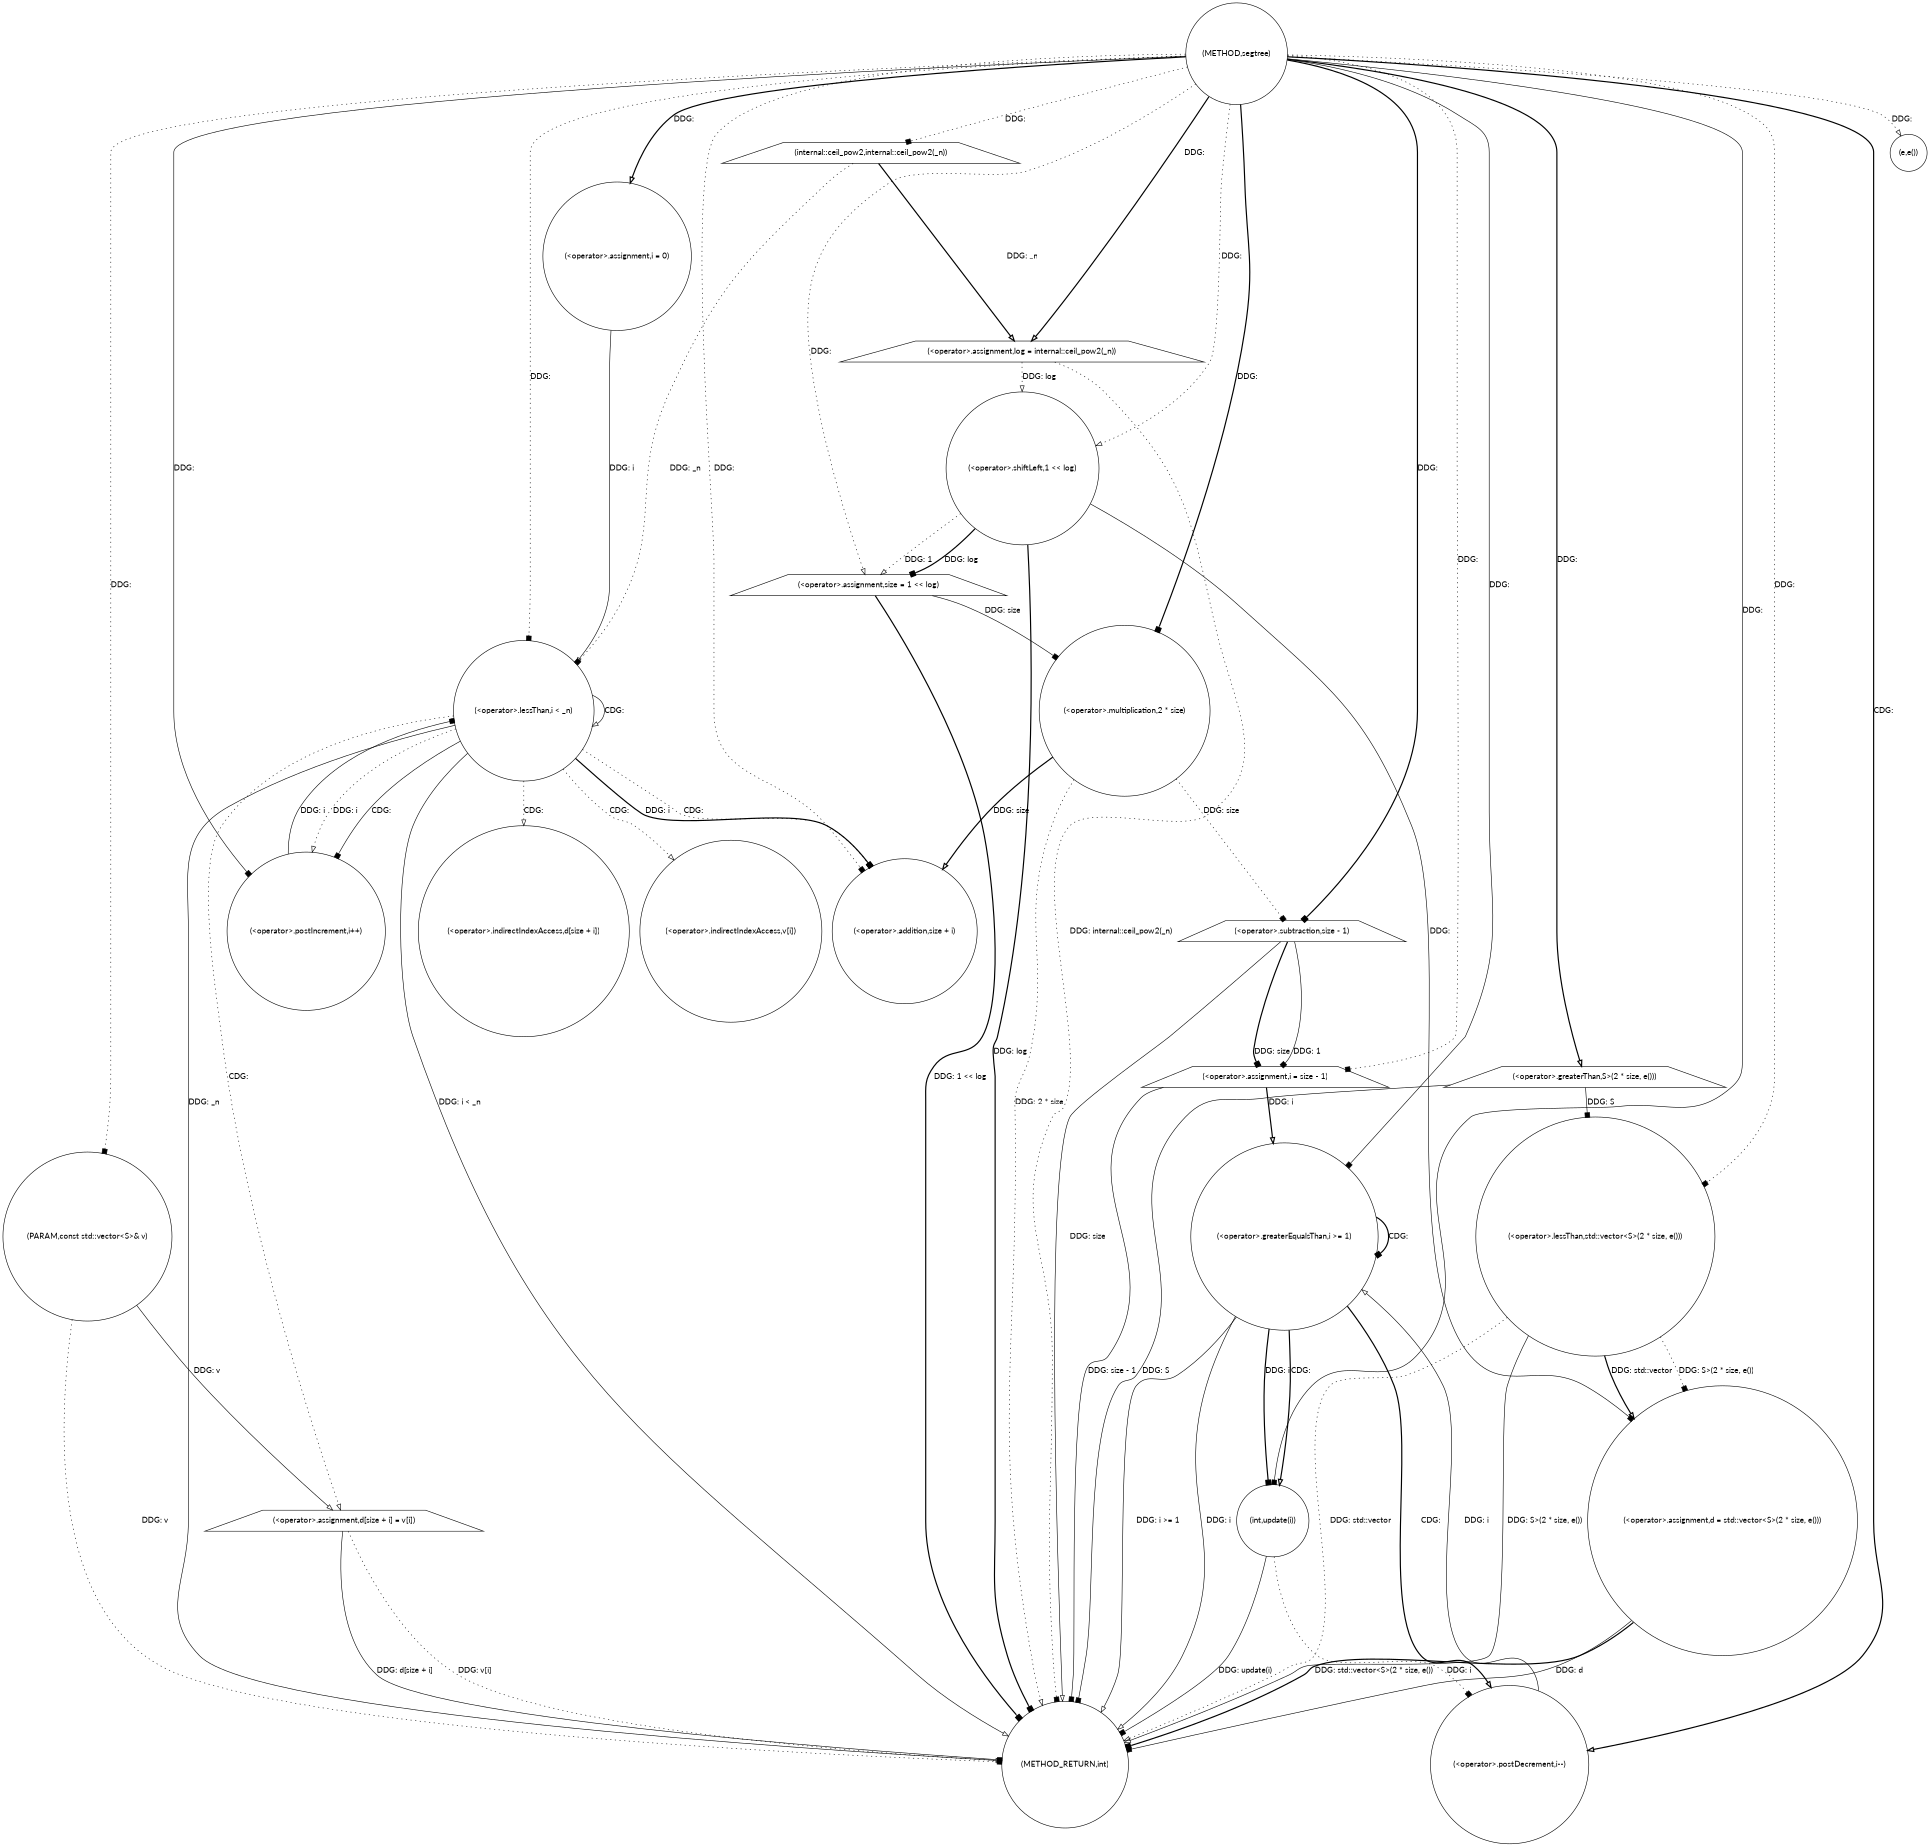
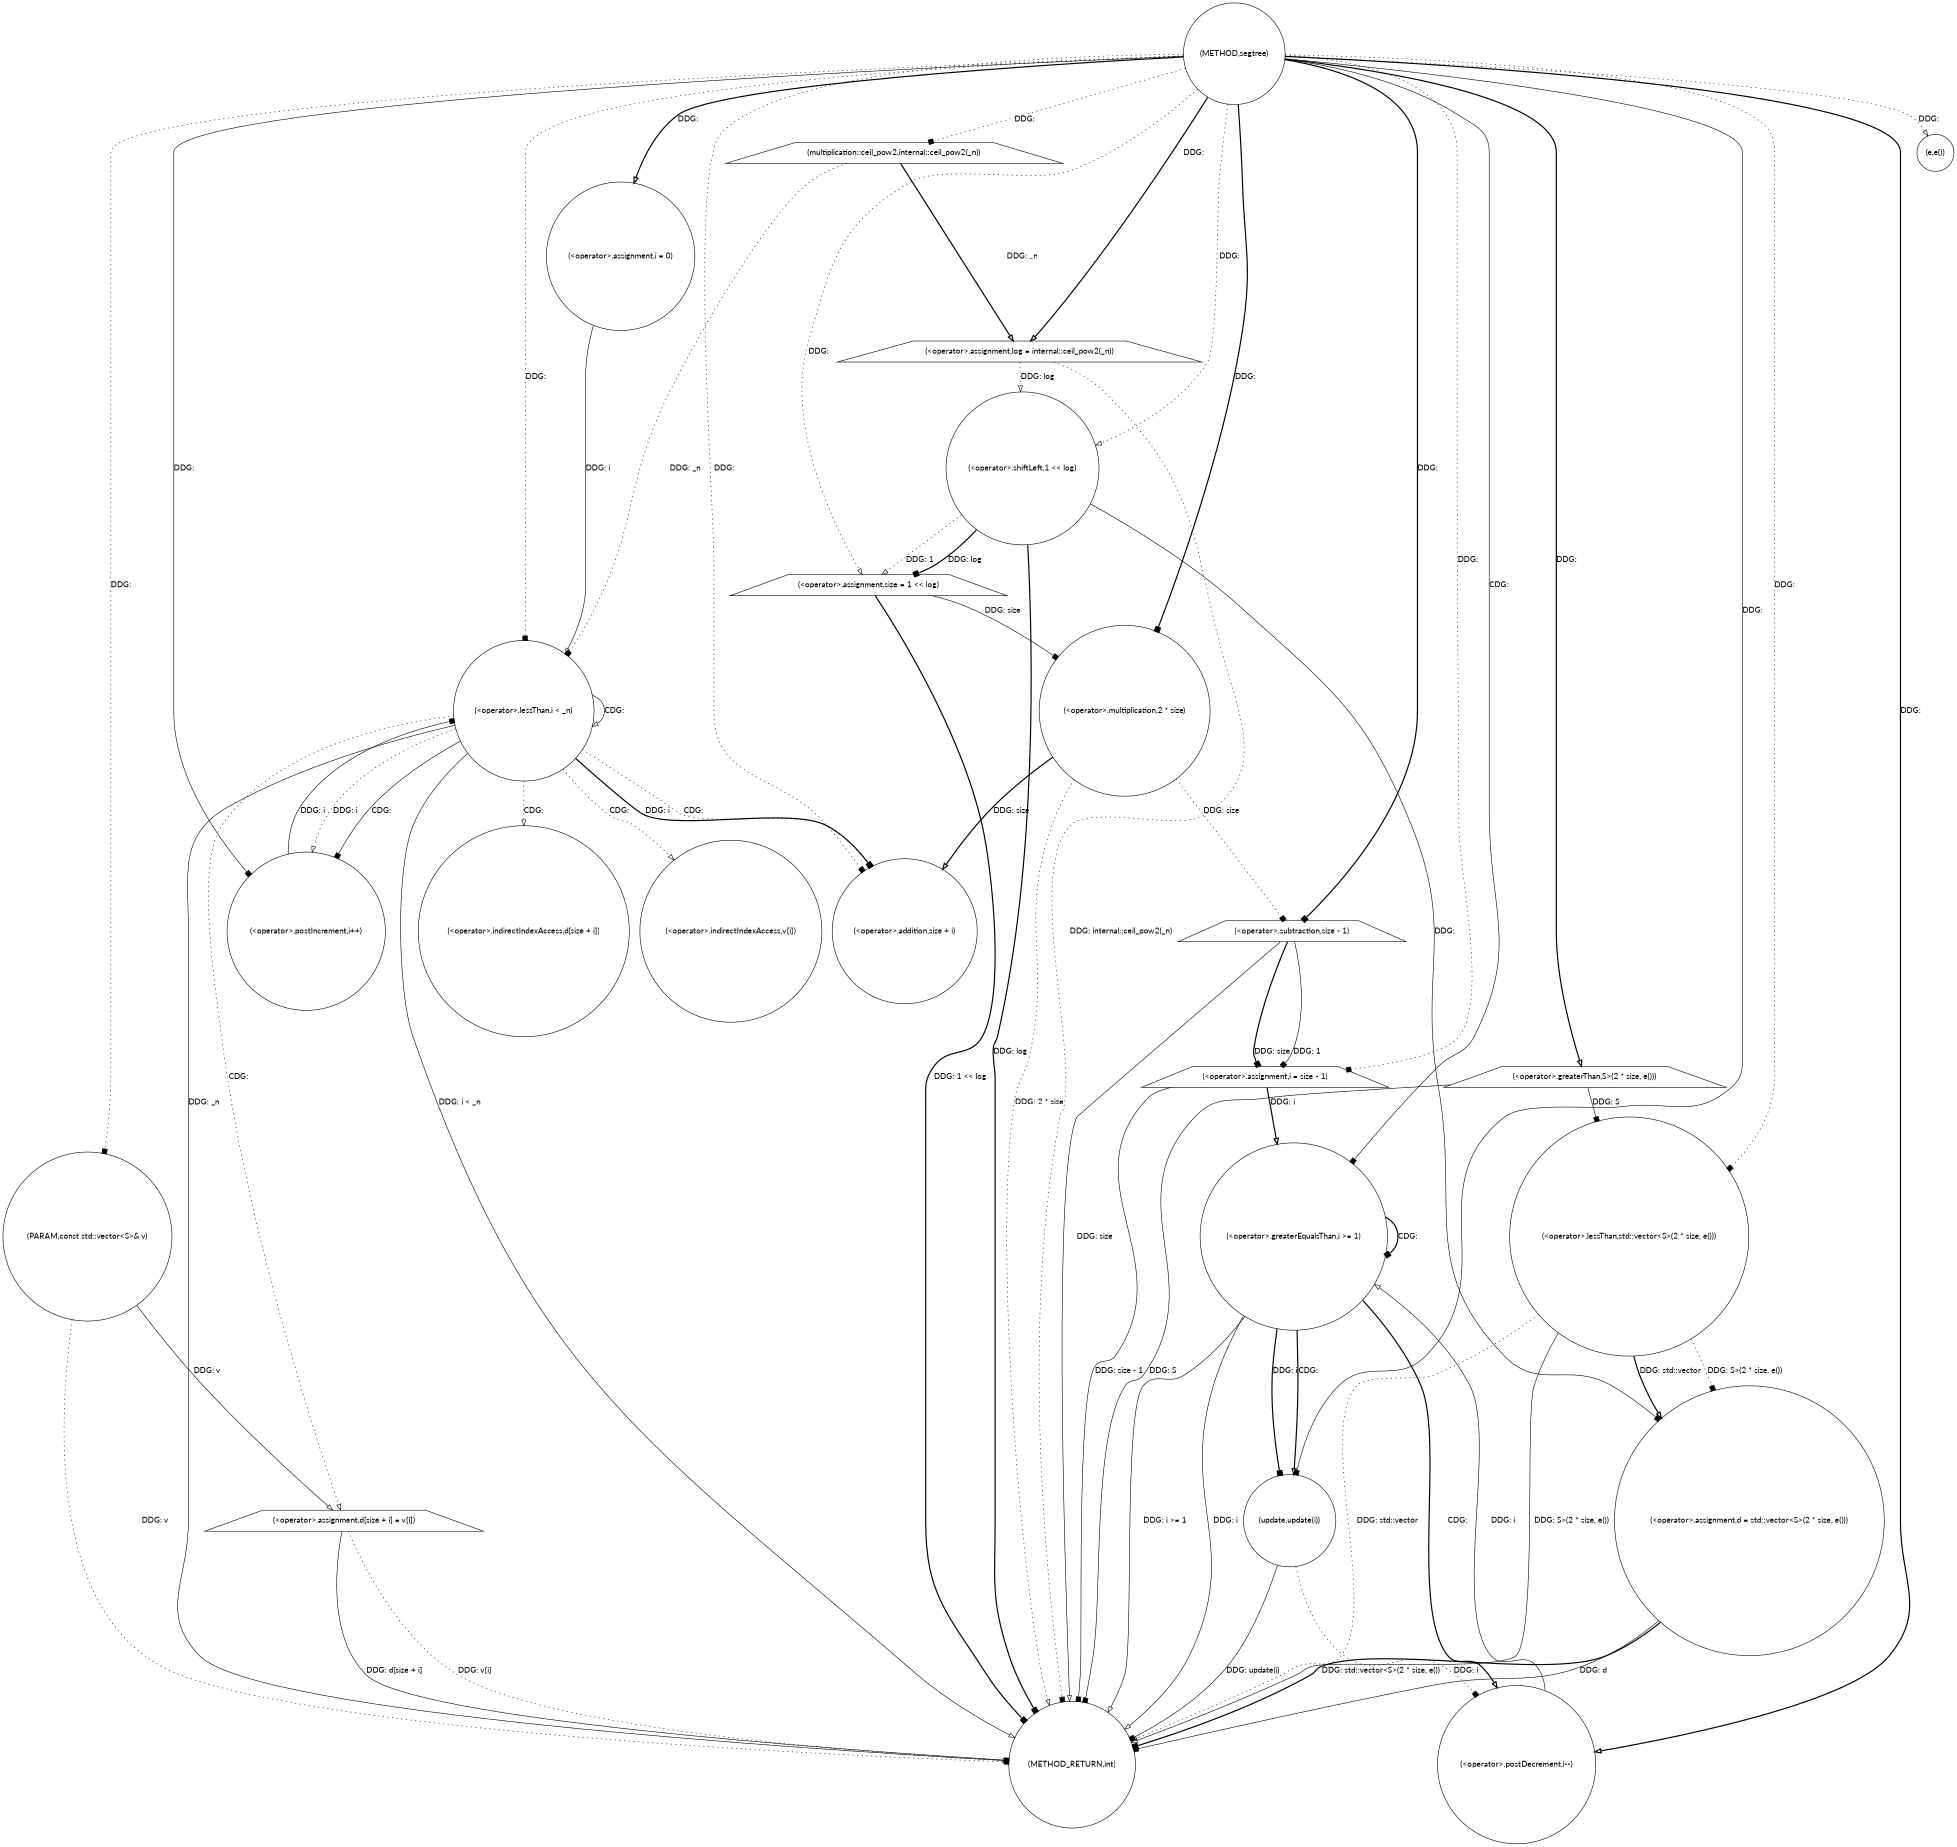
node "(internal::ceil_pow2,internal::ceil_pow2(_n))": label "(internal::ceil_pow2,internal::ceil_pow2(_n))" -> "(multiplication::ceil_pow2,internal::ceil_pow2(_n))"
edge "(METHOD,segtree)" -> "(<operator>.greaterEqualsThan,i >= 1)": label "DDG: " -> "CDG: "
edge "(METHOD,segtree)" -> "(<operator>.postDecrement,i--)": label "CDG: " -> "DDG: "
node "(int,update(i))": label "(int,update(i))" -> "(update,update(i))"
